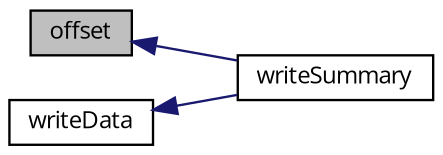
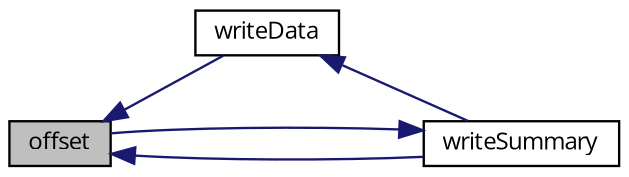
edge "writeData" -> "offset": added
edge "offset" -> "writeSummary": added
